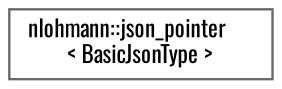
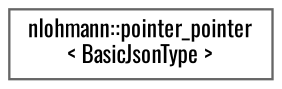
node "nlohmann::json_pointer < BasicJsonType >": label "nlohmann::json_pointer < BasicJsonType >" -> "nlohmann::pointer_pointer < BasicJsonType >"
